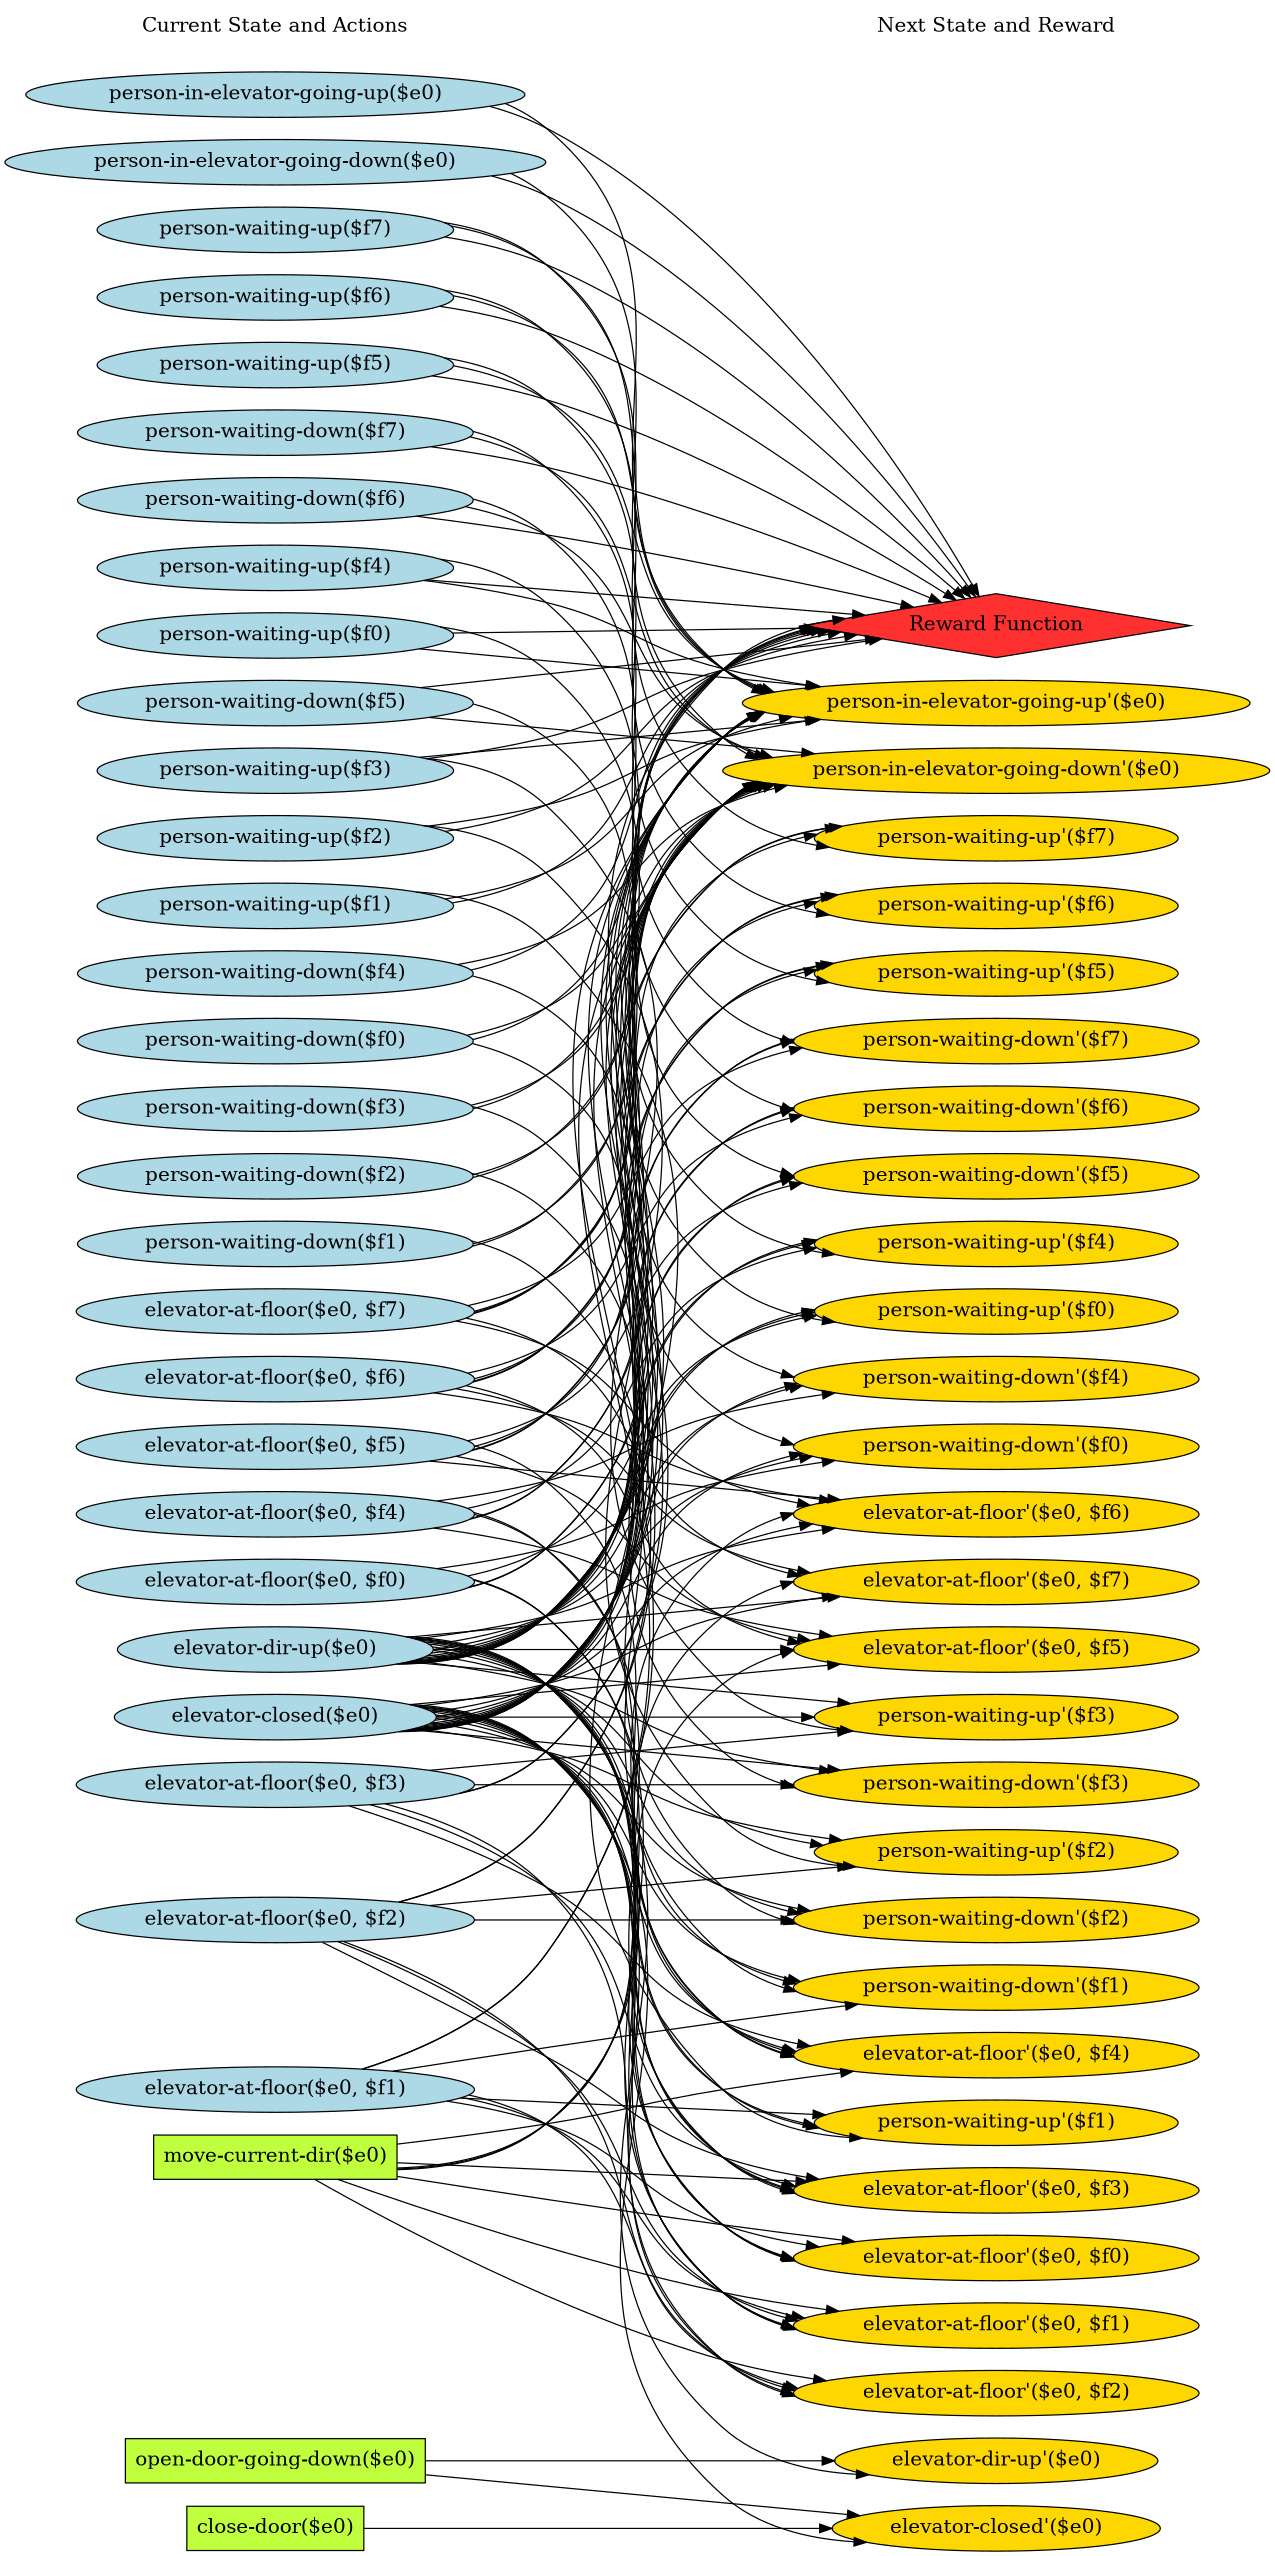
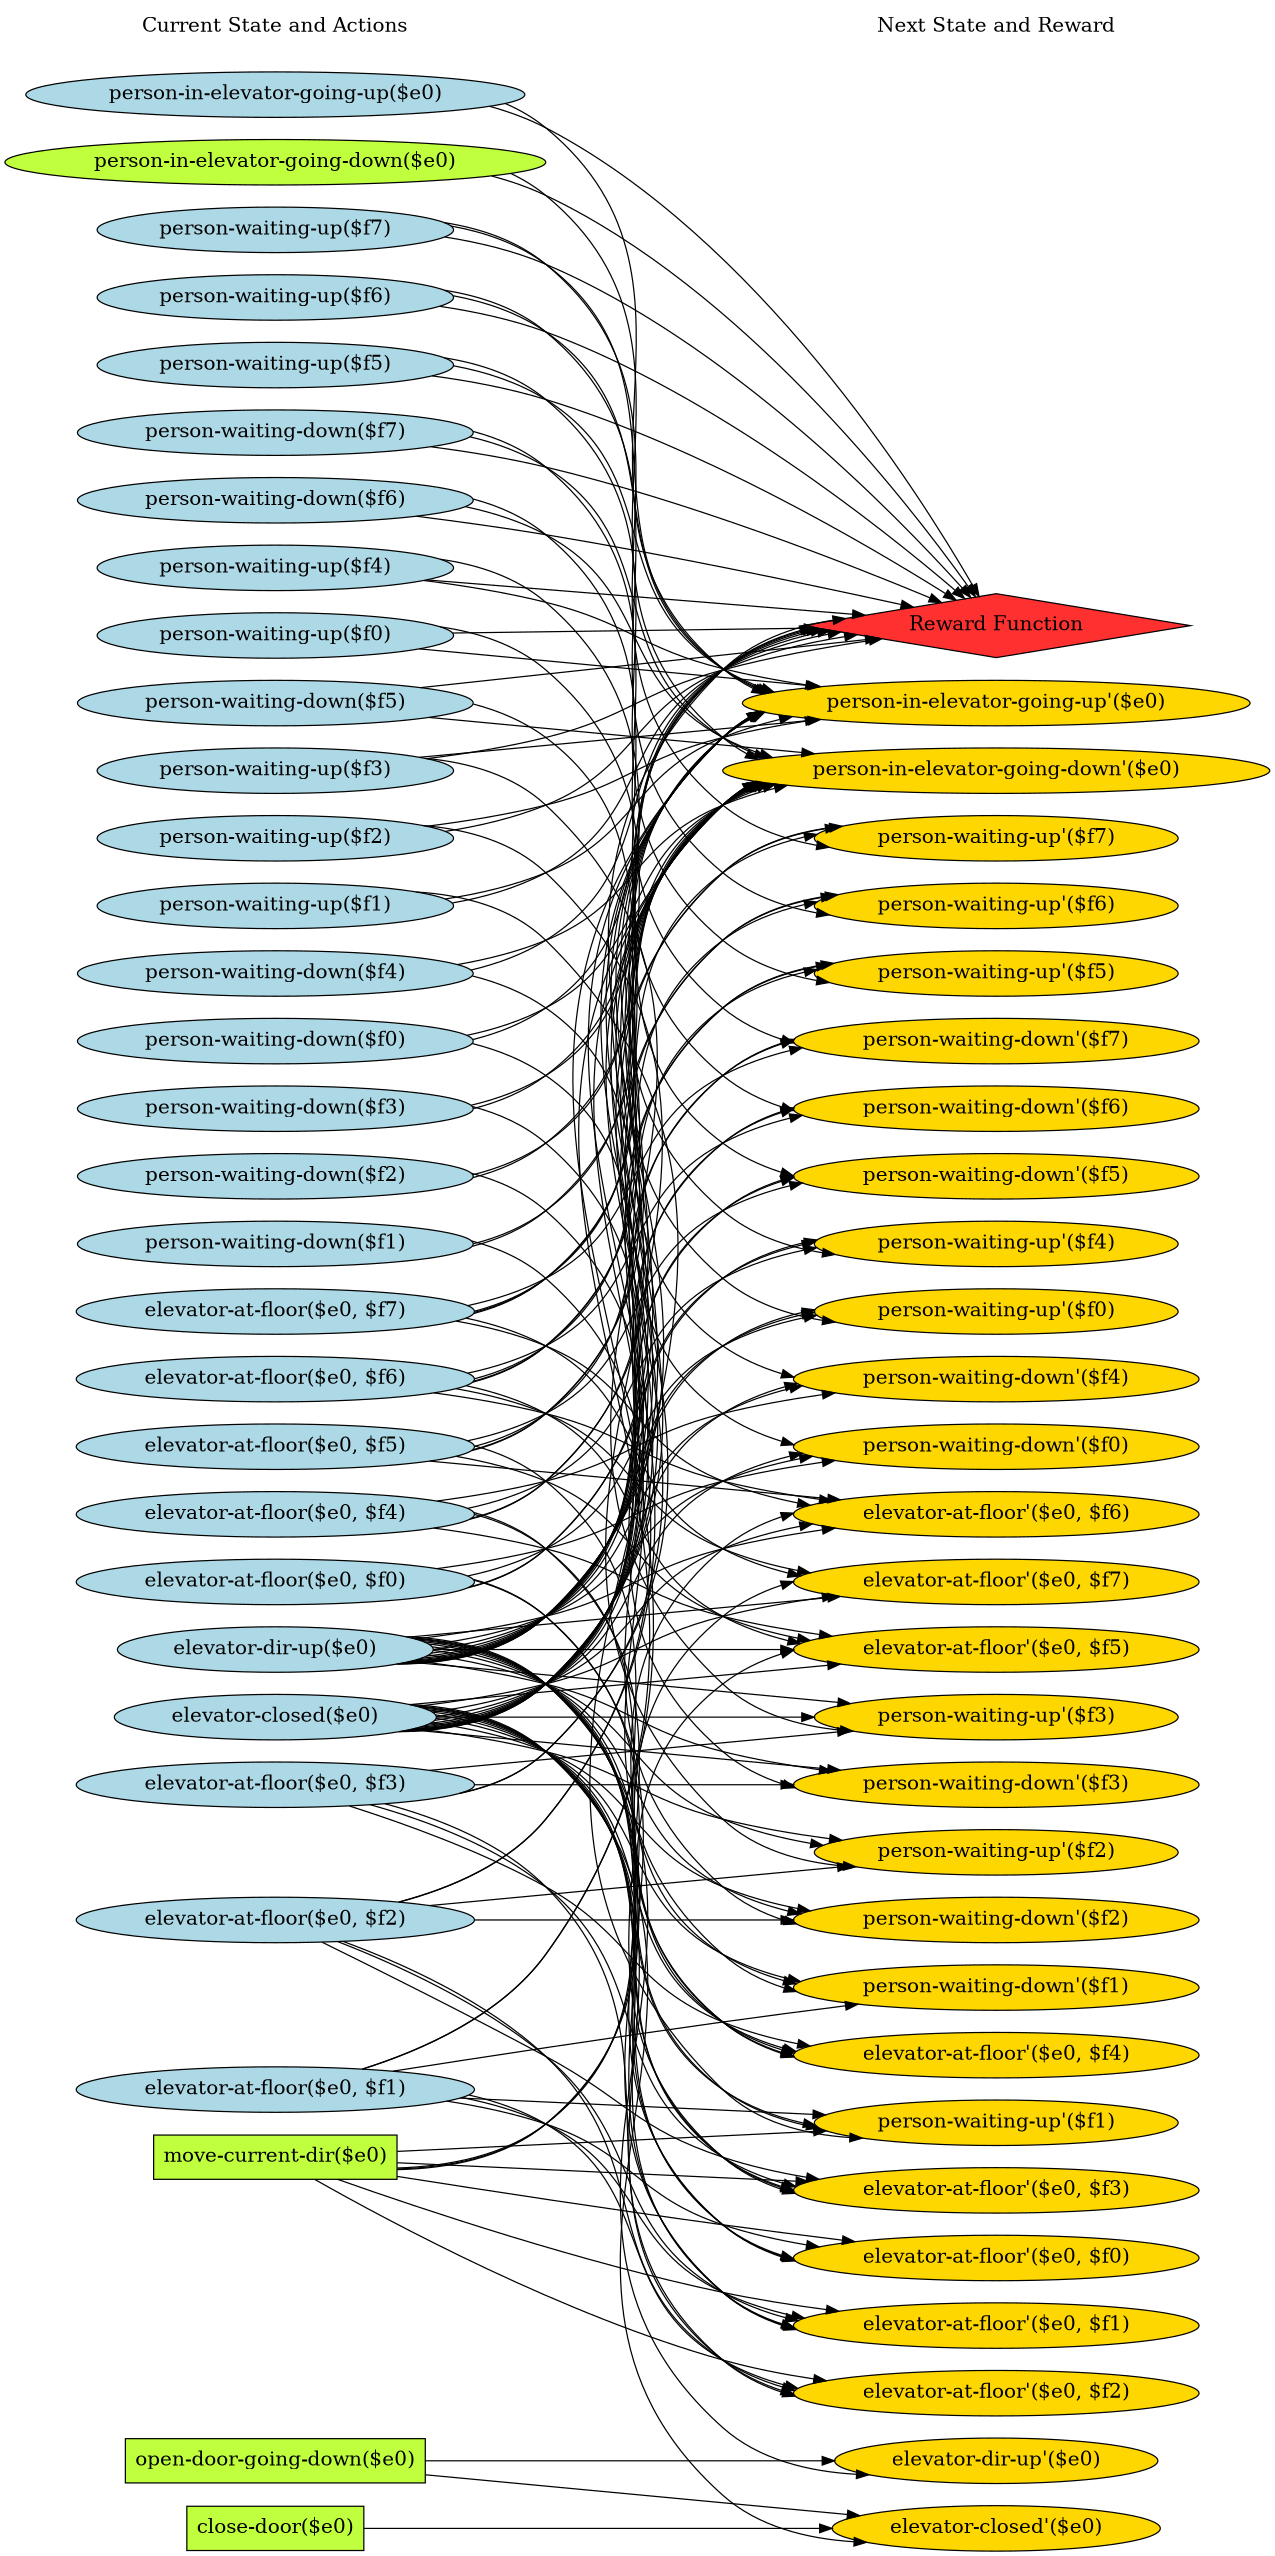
node "person-in-elevator-going-down($e0)": fillcolor lightblue -> olivedrab1
edge "move-current-dir($e0)" -> "elevator-at-floor'($e0, $f4)": now "move-current-dir($e0)" -> "person-waiting-up'($f1)"
